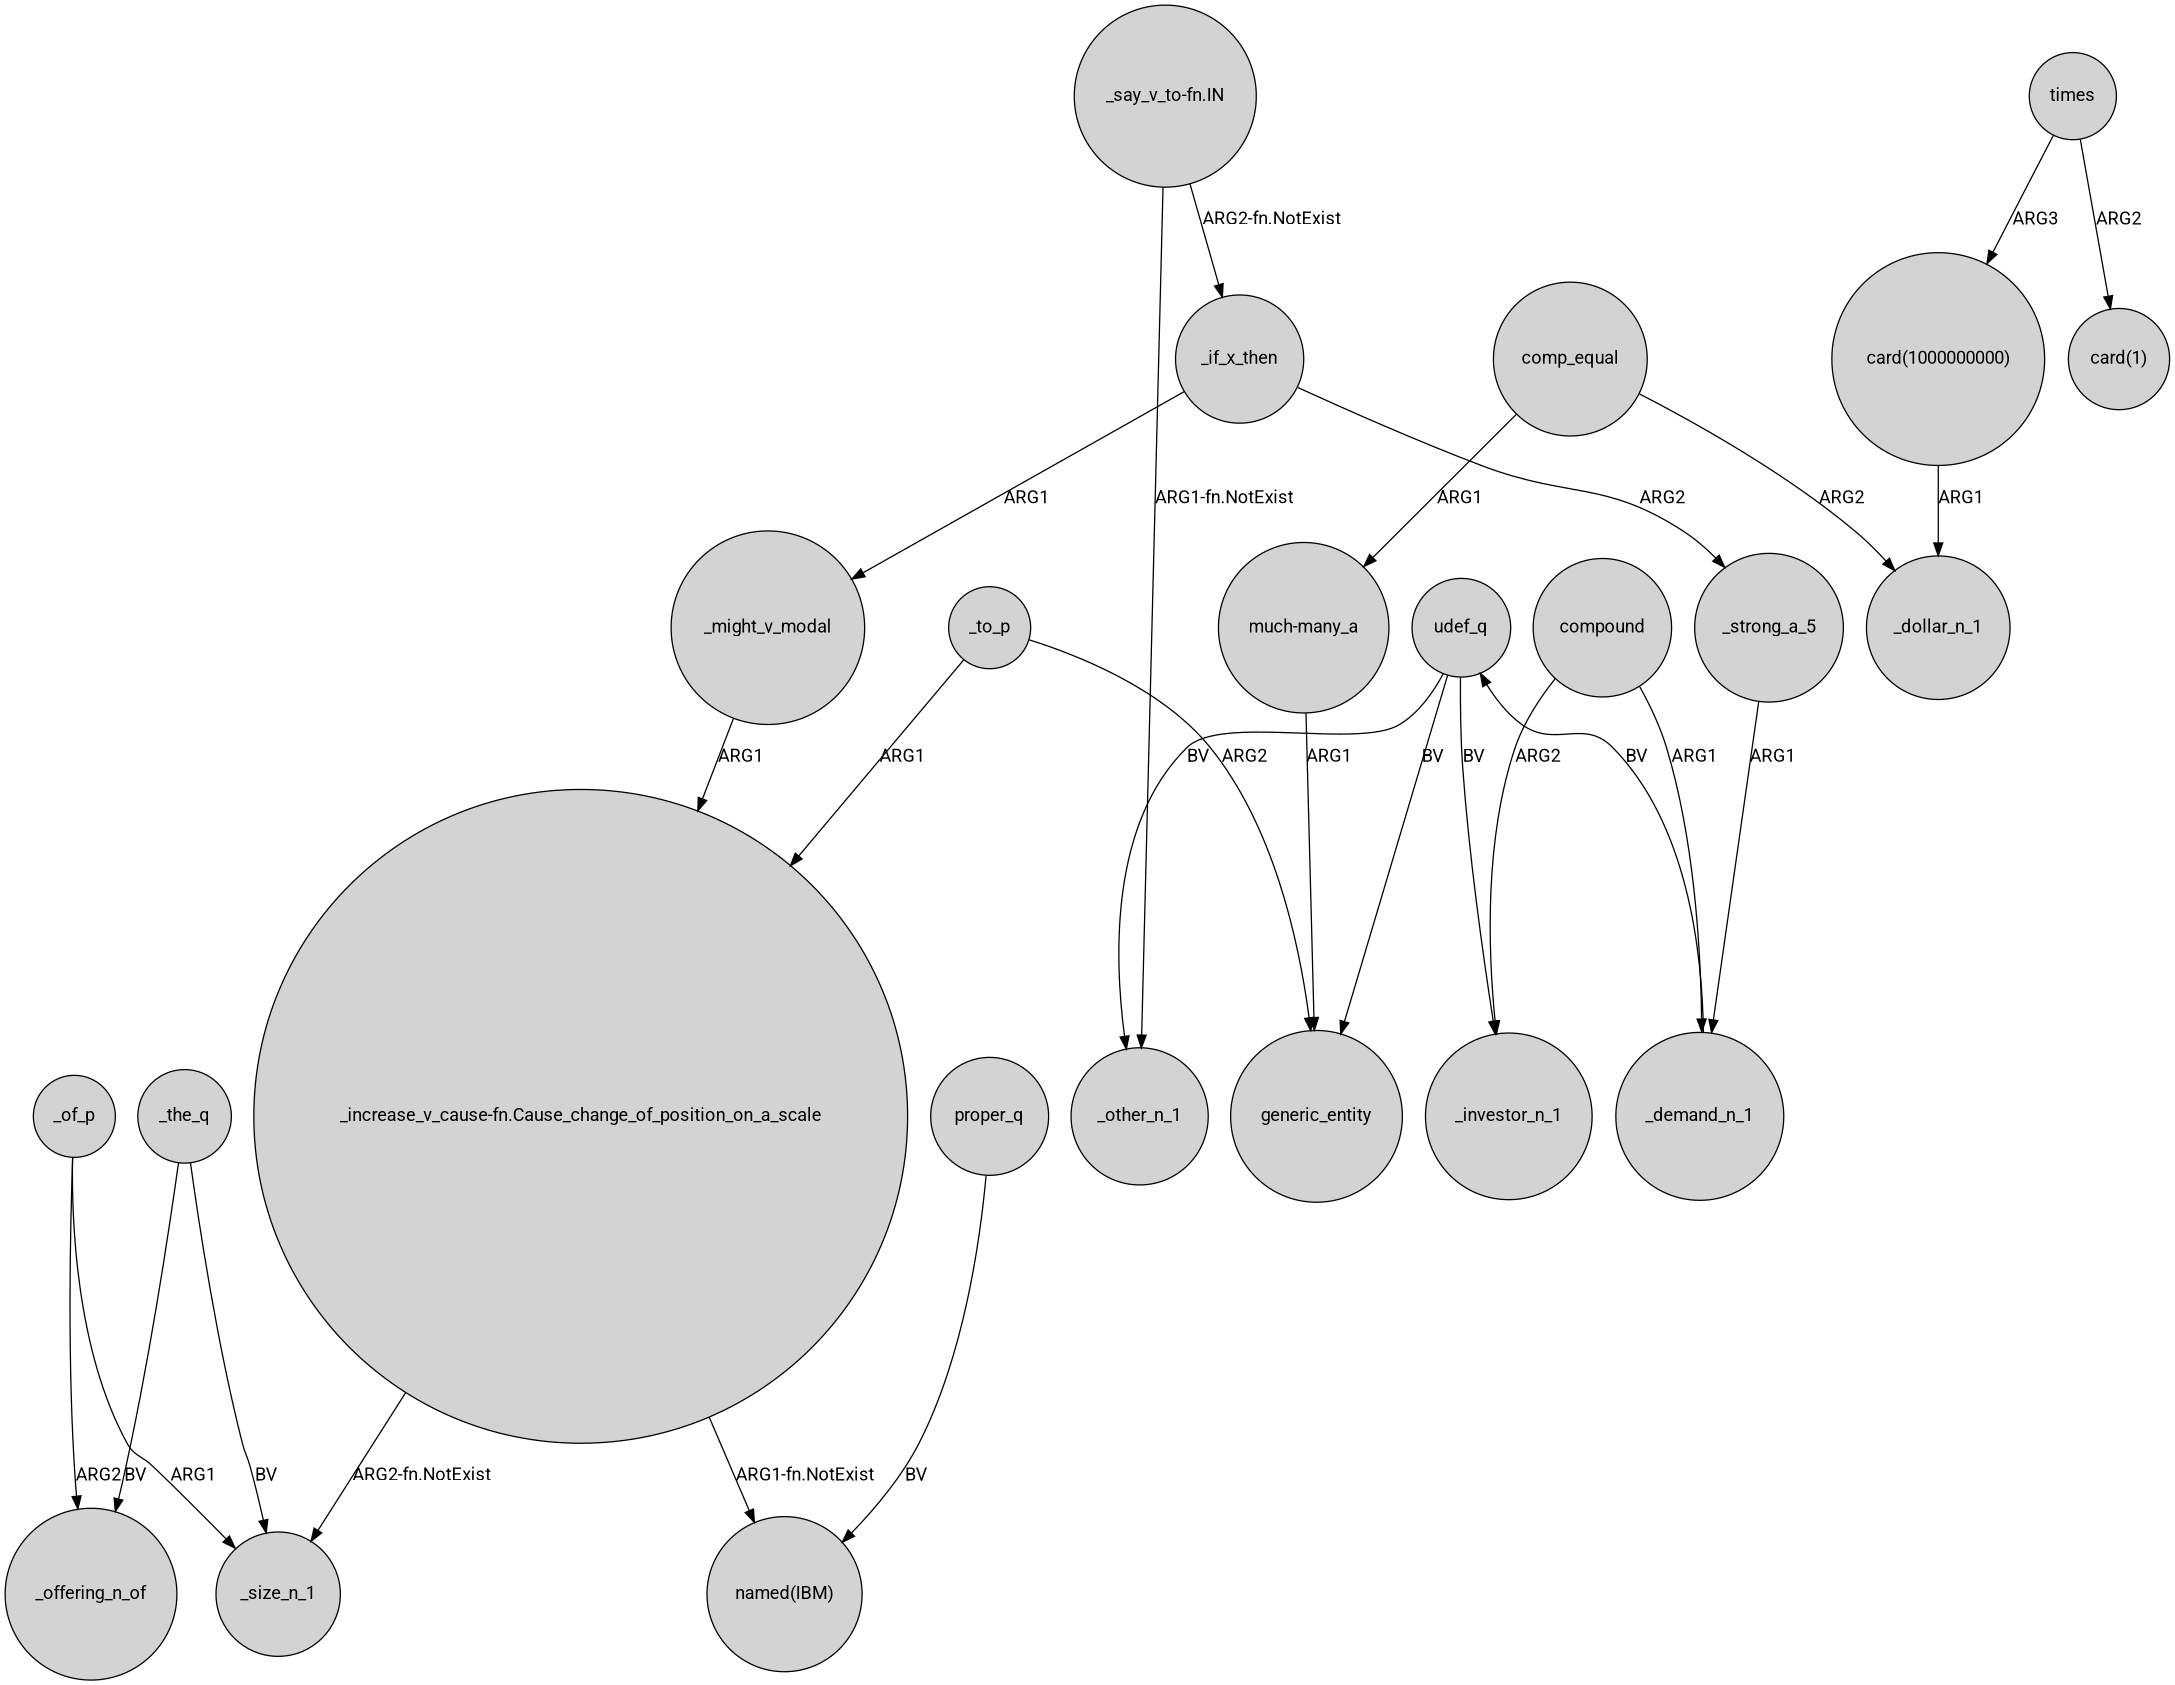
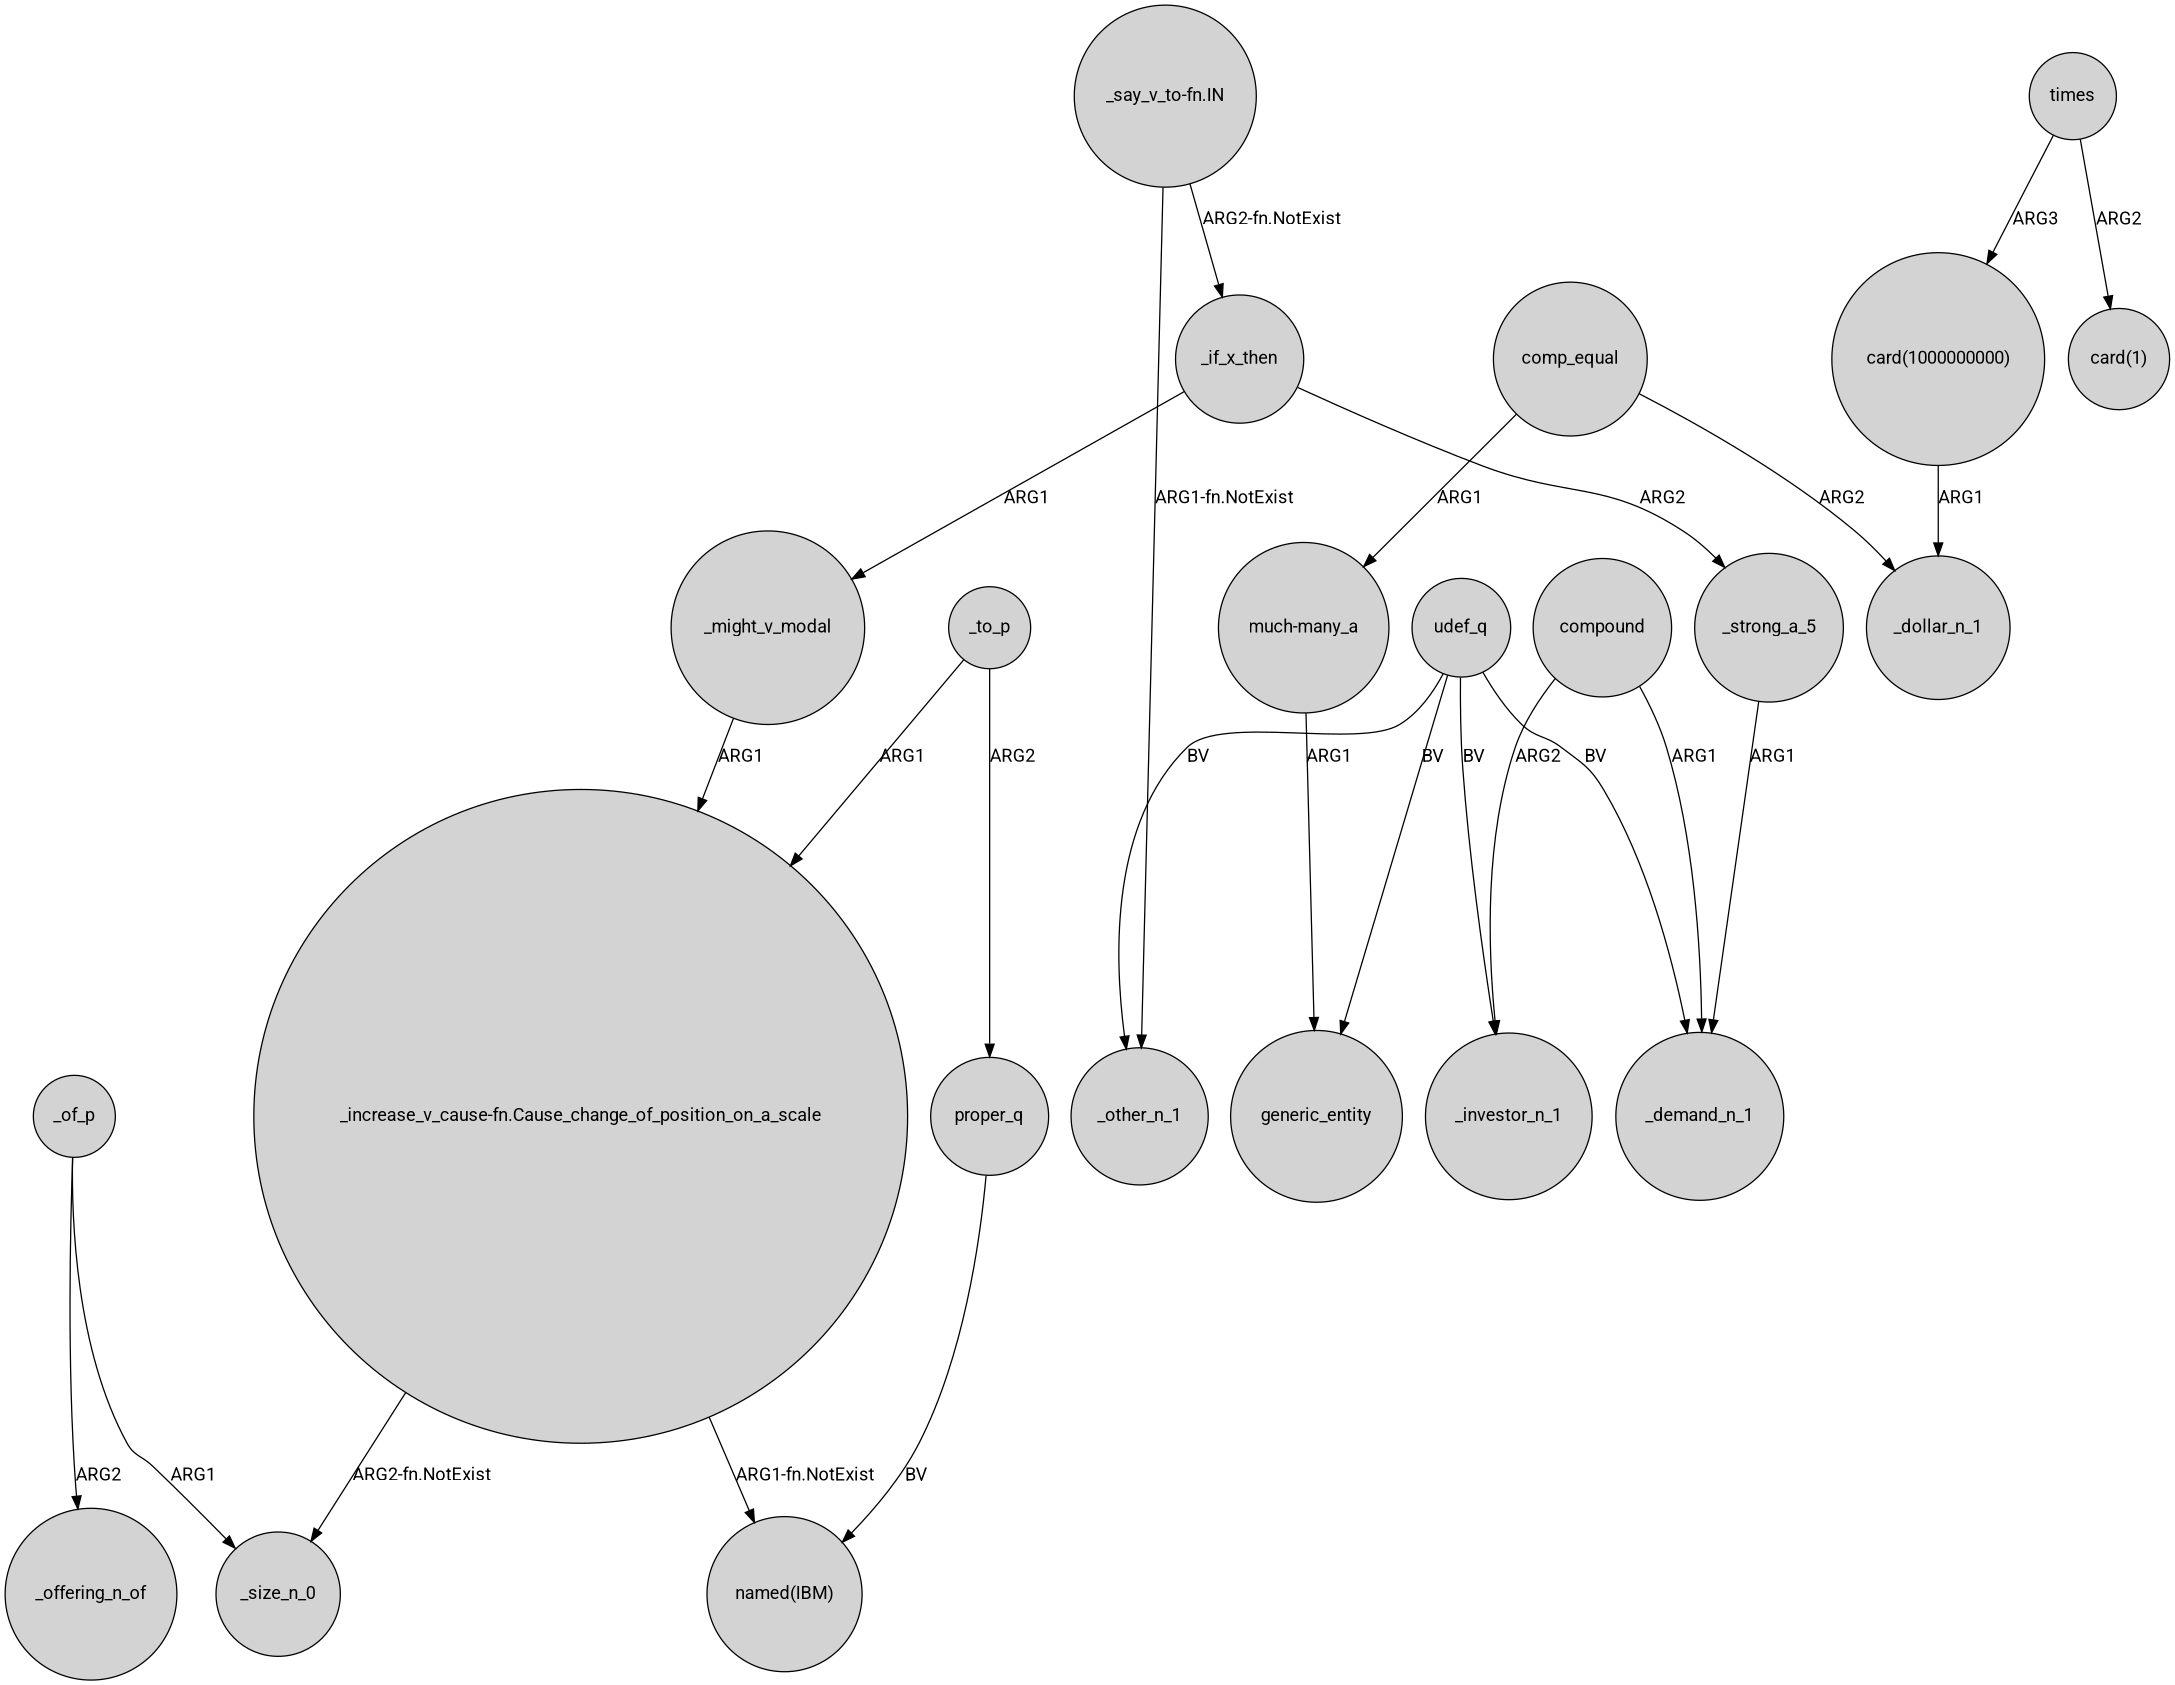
edge "_to_p" -> "generic_entity": now "_to_p" -> "proper_q"
edge "_demand_n_1" -> "udef_q": reversed
node "_the_q": removed
node "_size_n_1": label "_size_n_1" -> "_size_n_0"
